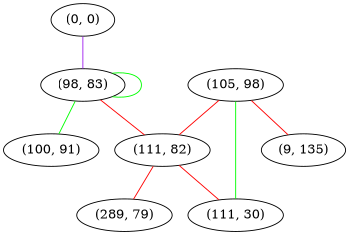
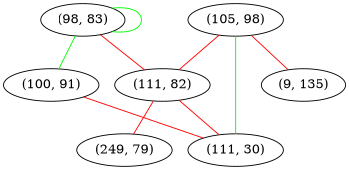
node "(0, 0)": removed
edge "(100, 91)" -- "(111, 30)": added
node "(289, 79)": label "(289, 79)" -> "(249, 79)"
